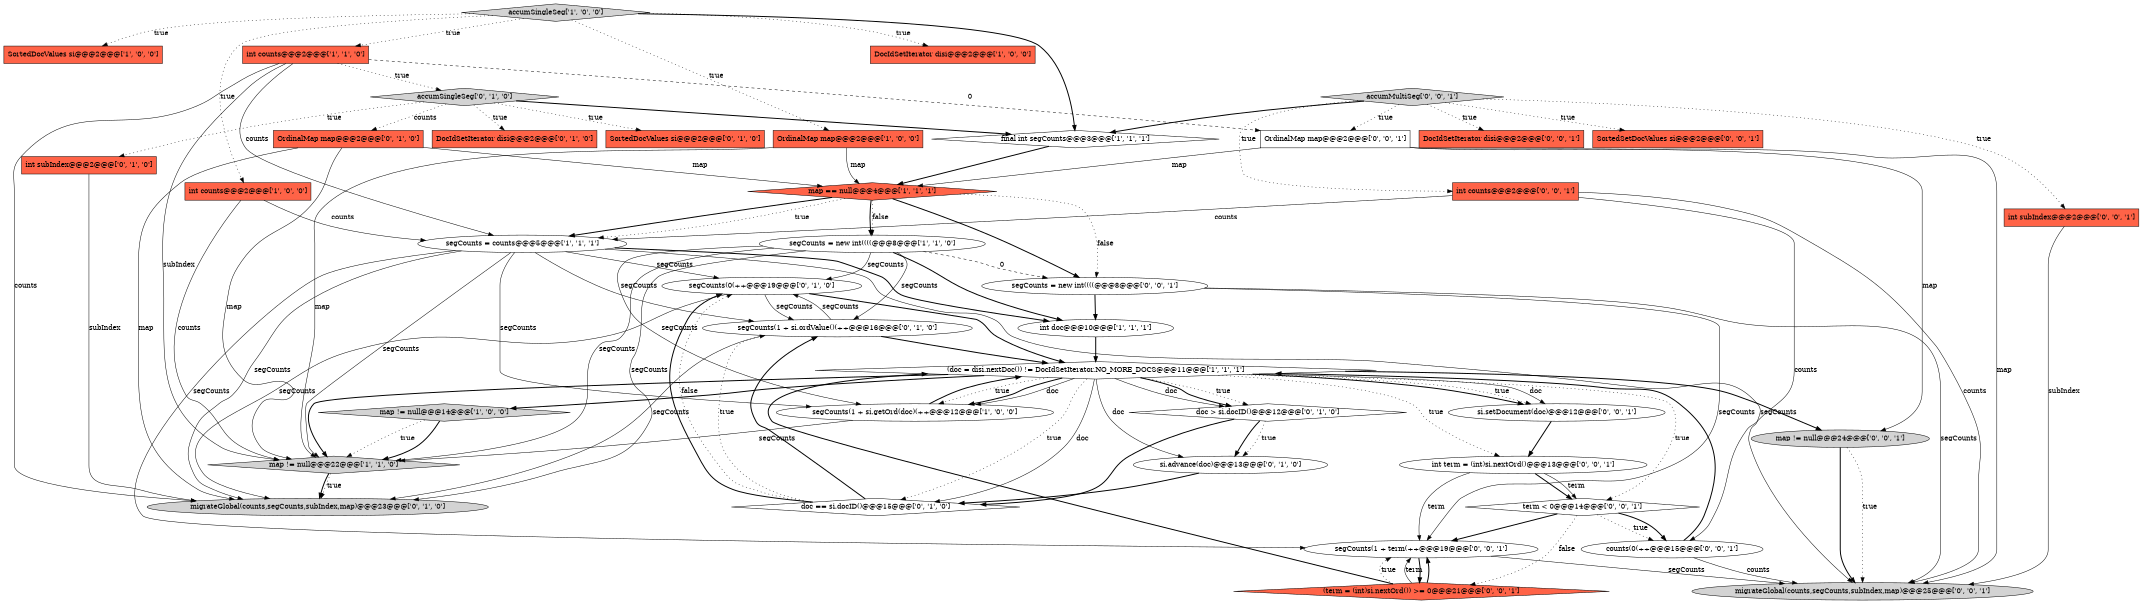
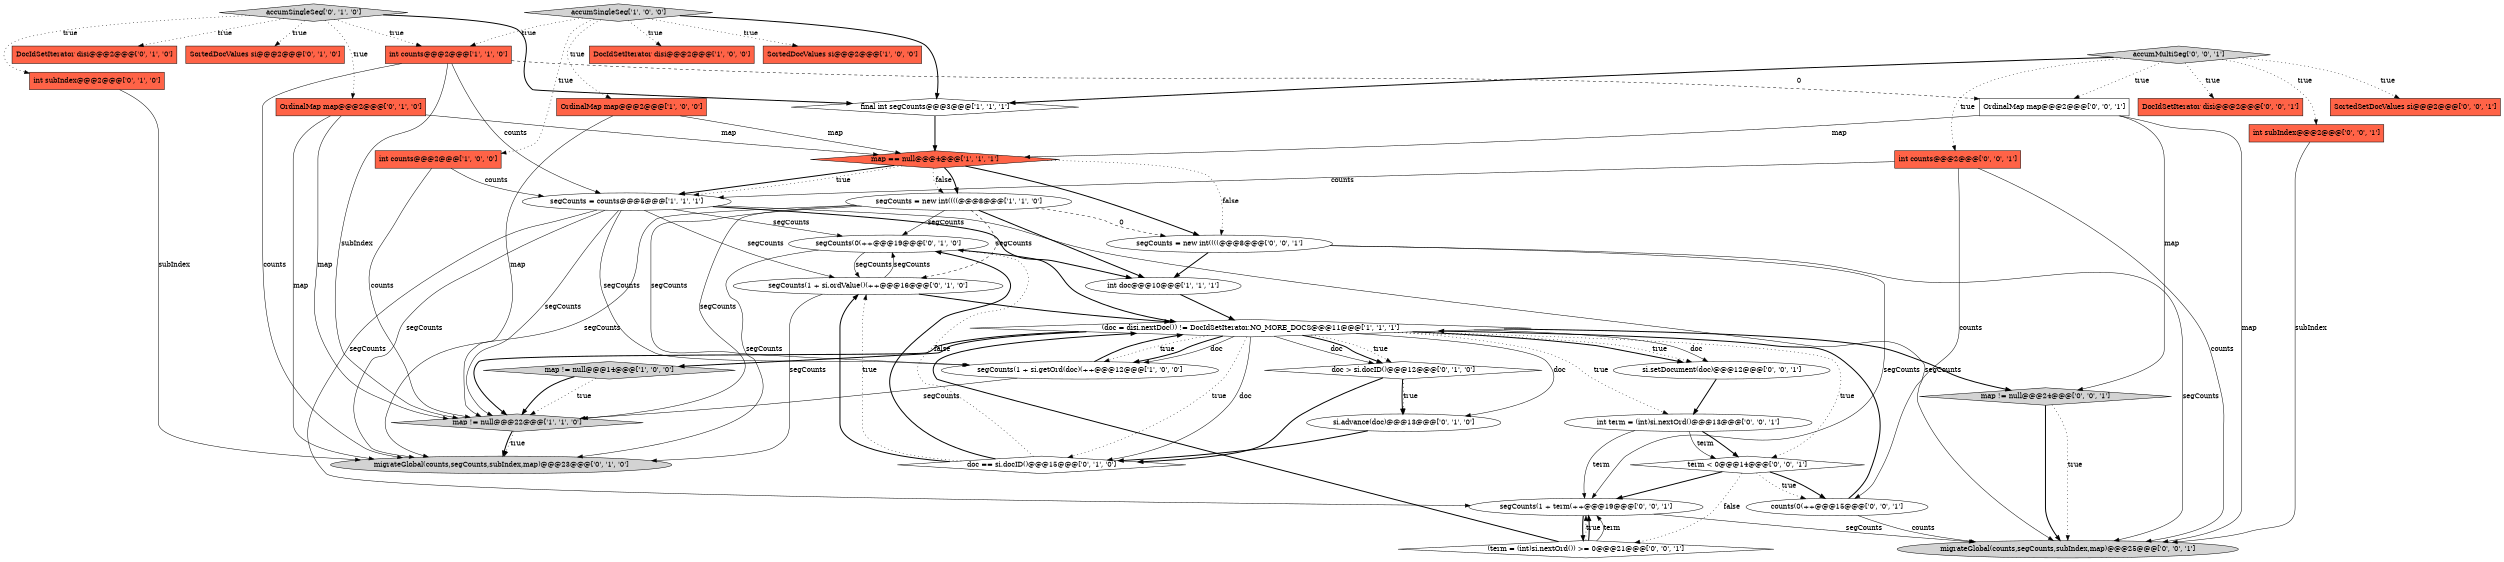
edge "int counts@@@2@@@['1', '1', '0']" -> "accumSingleSeg['0', '1', '0']": reversed
edge "accumSingleSeg['0', '1', '0']" -> "OrdinalMap map@@@2@@@['0', '1', '0']": label "counts" -> "true"
edge "segCounts = new int((((@@@8@@@['1', '1', '0']" -> "segCounts(1 + si.ordValue()(++@@@16@@@['0', '1', '0']": style solid -> dashed
node "map != null@@@24@@@['0', '0', '1']": shape ellipse -> diamond
node "(term = (int)si.nextOrd()) >= 0@@@21@@@['0', '0', '1']": fillcolor tomato -> white
